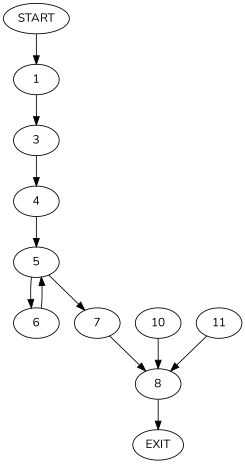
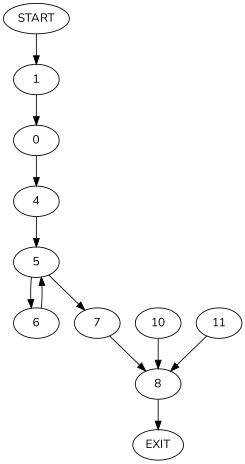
node "3": label "3" -> "0"
